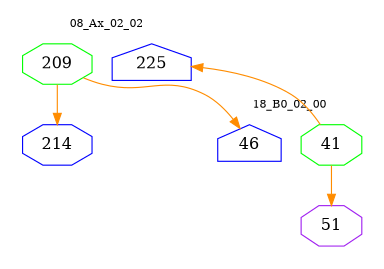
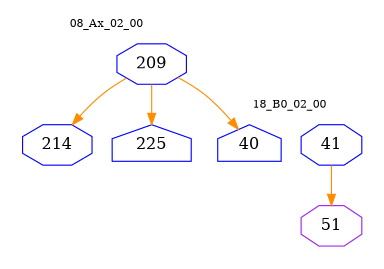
cluster "08_Ax_02_02": label "08_Ax_02_02" -> "08_Ax_02_00"
node "209": color green -> blue
edge "41" -> "225": now "209" -> "225"
node "46": label "46" -> "40"
node "41": color green -> blue
